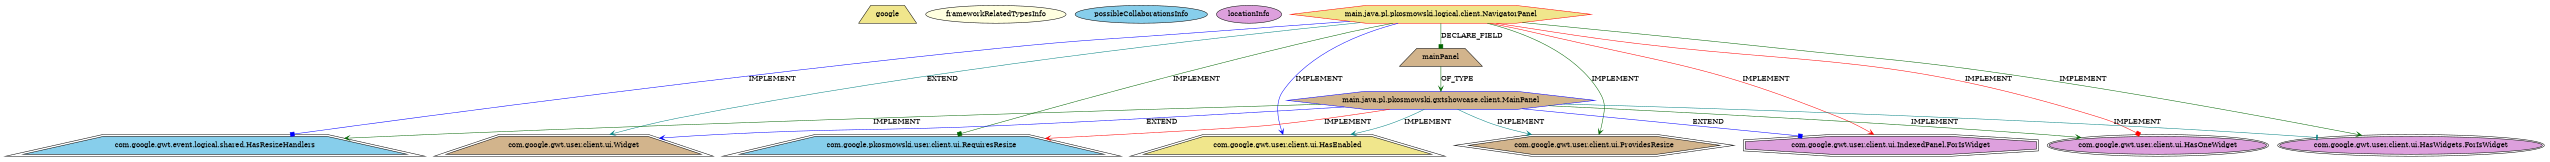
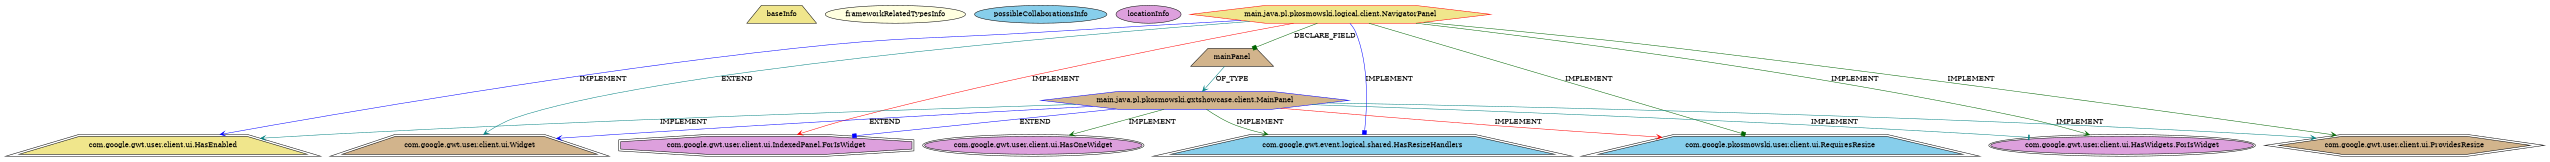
node "google": label "google" -> "baseInfo"
edge "main.java.pl.pkosmowski.logical.client.NavigatorPanel" -> "com.google.gwt.user.client.ui.HasOneWidget": removed, label "IMPLEMENT"
edge "mainPanel" -> "main.java.pl.pkosmowski.gxtshowcase.client.MainPanel": color darkgreen -> teal
